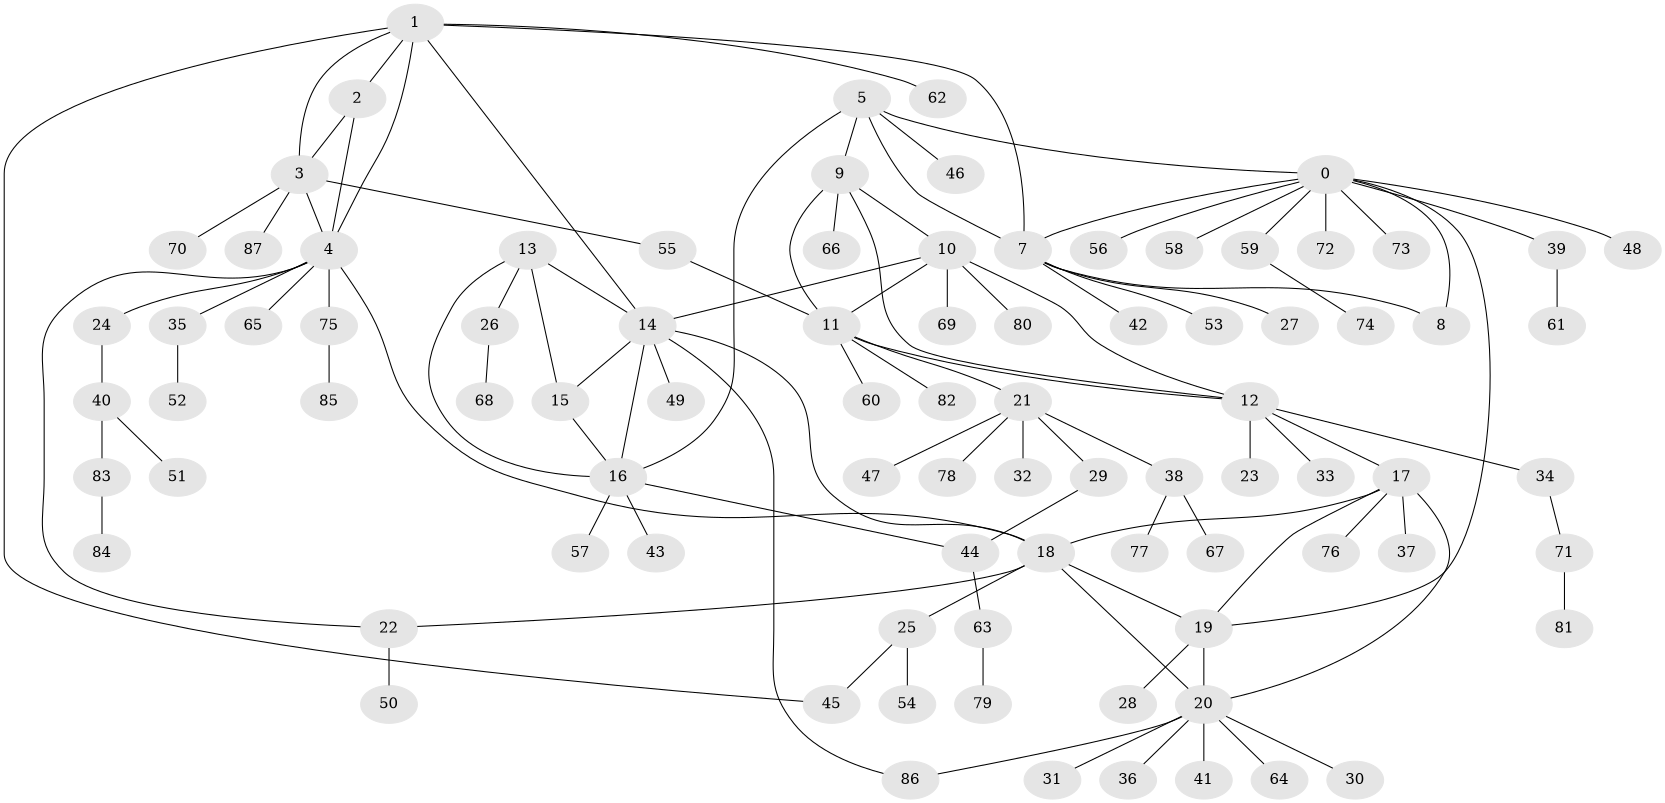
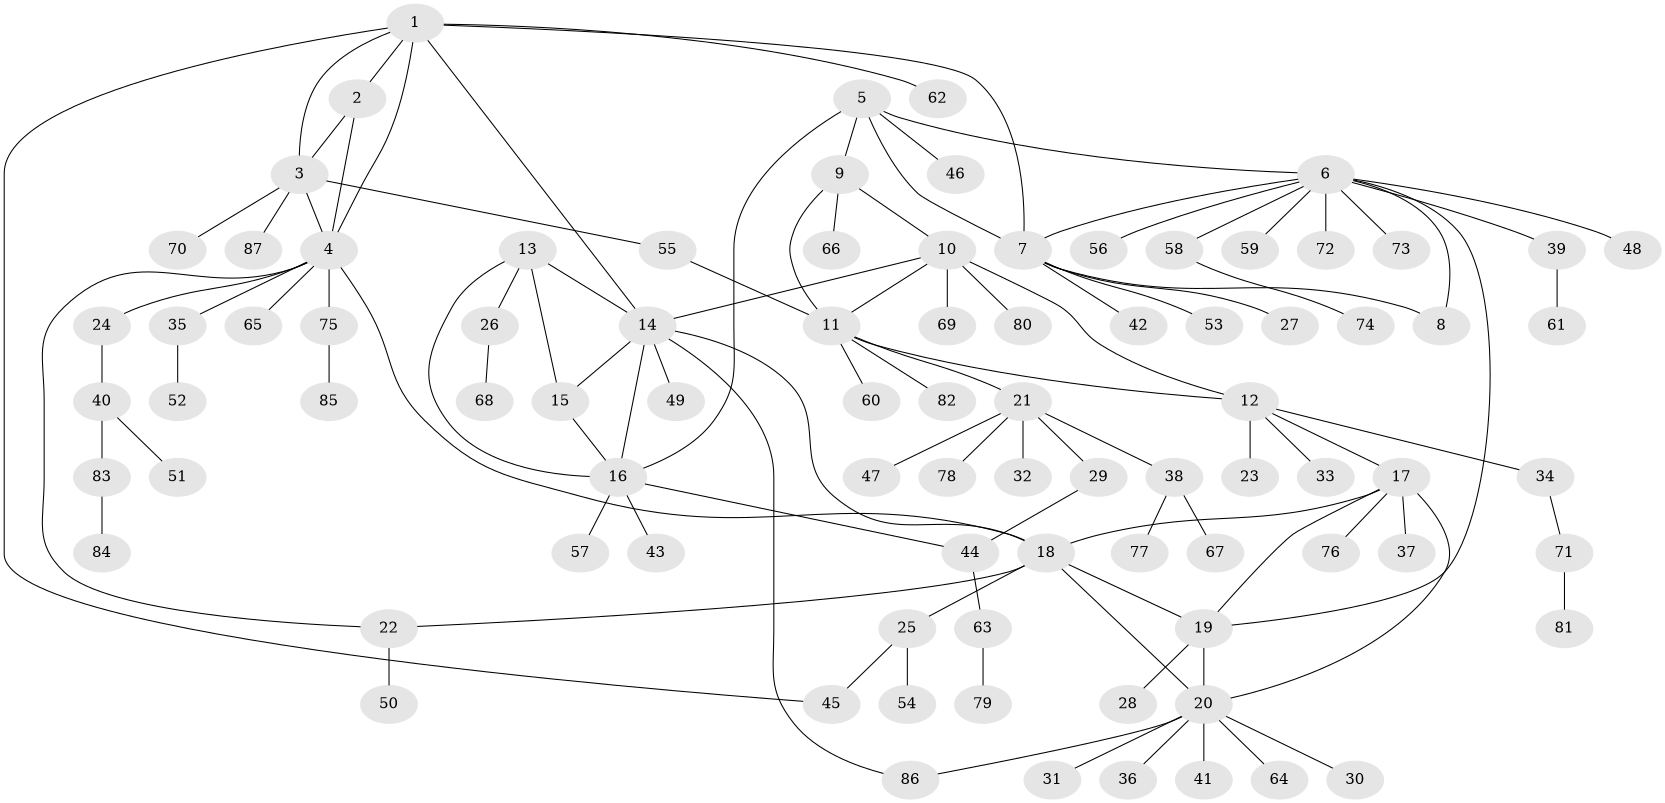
node "0": label "0" -> "6"
edge "59" -- "74": now "58" -- "74"
edge "9" -- "12": removed
